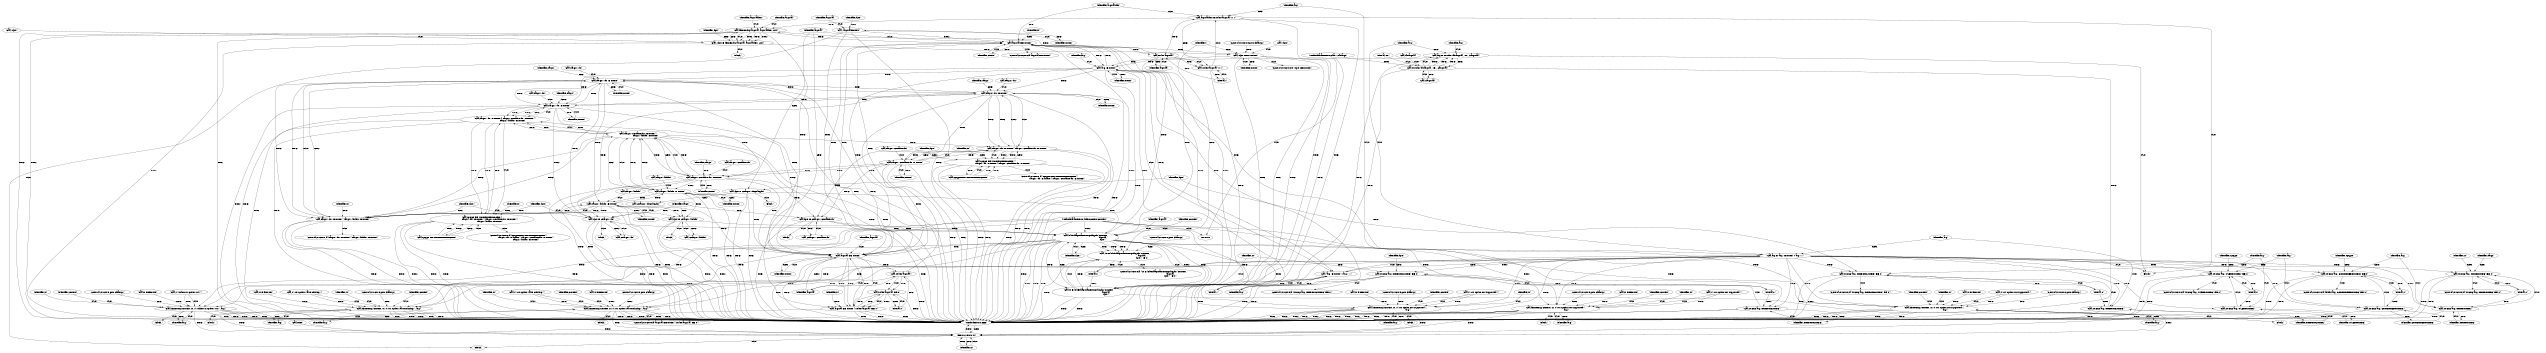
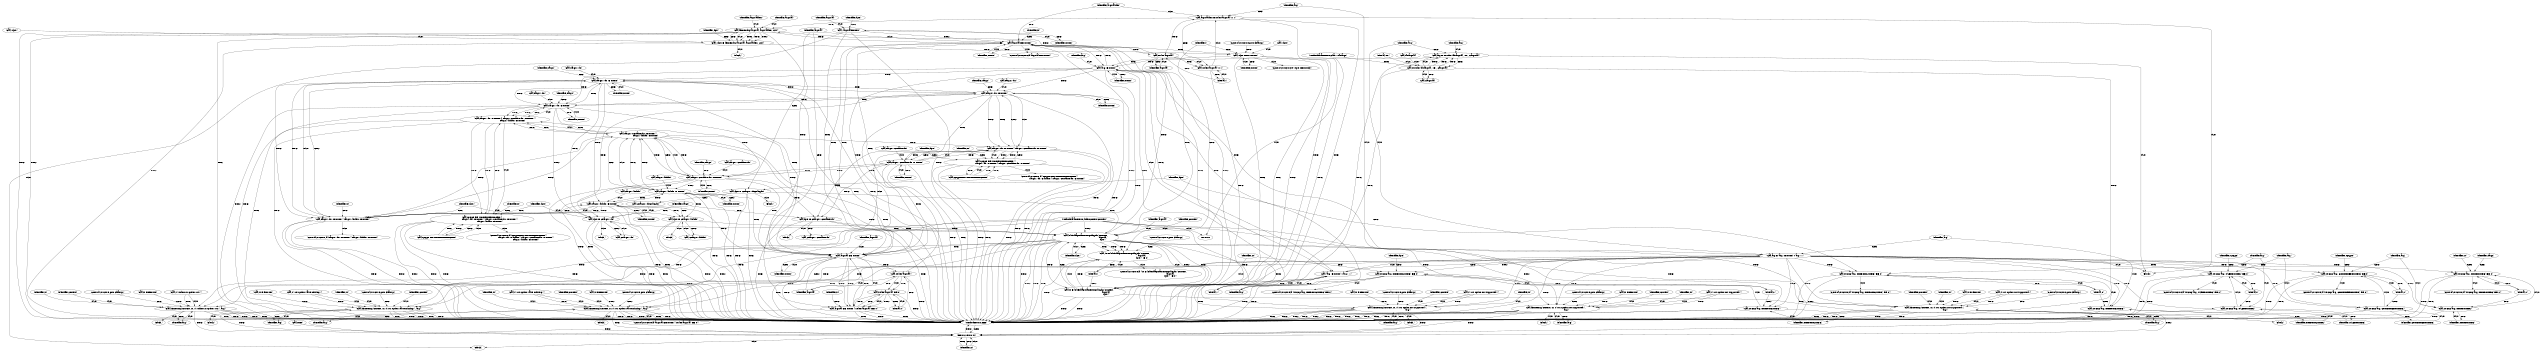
edge "(Call,&xargs->containerdn)" -> "(Call,dptr = &xargs->containerdn)": now "(Call,&xargs->containerdn)" -> "(Call,xargs->dn != NULL || xargs->containerdn != NULL)"
node "(ControlStructure,if (linkdn(arg, CONTAINERDN_ARG) == 0))": label "(ControlStructure,if (linkdn(arg, CONTAINERDN_ARG) == 0))" -> "(ControlStructure,if (strcmp(arg, CONTAINERDN_ARG) == 0))"
edge "(Call,strcmp(arg, USERDN_ARG))" -> "(MethodReturn,RET)": added, label "DDG:"
